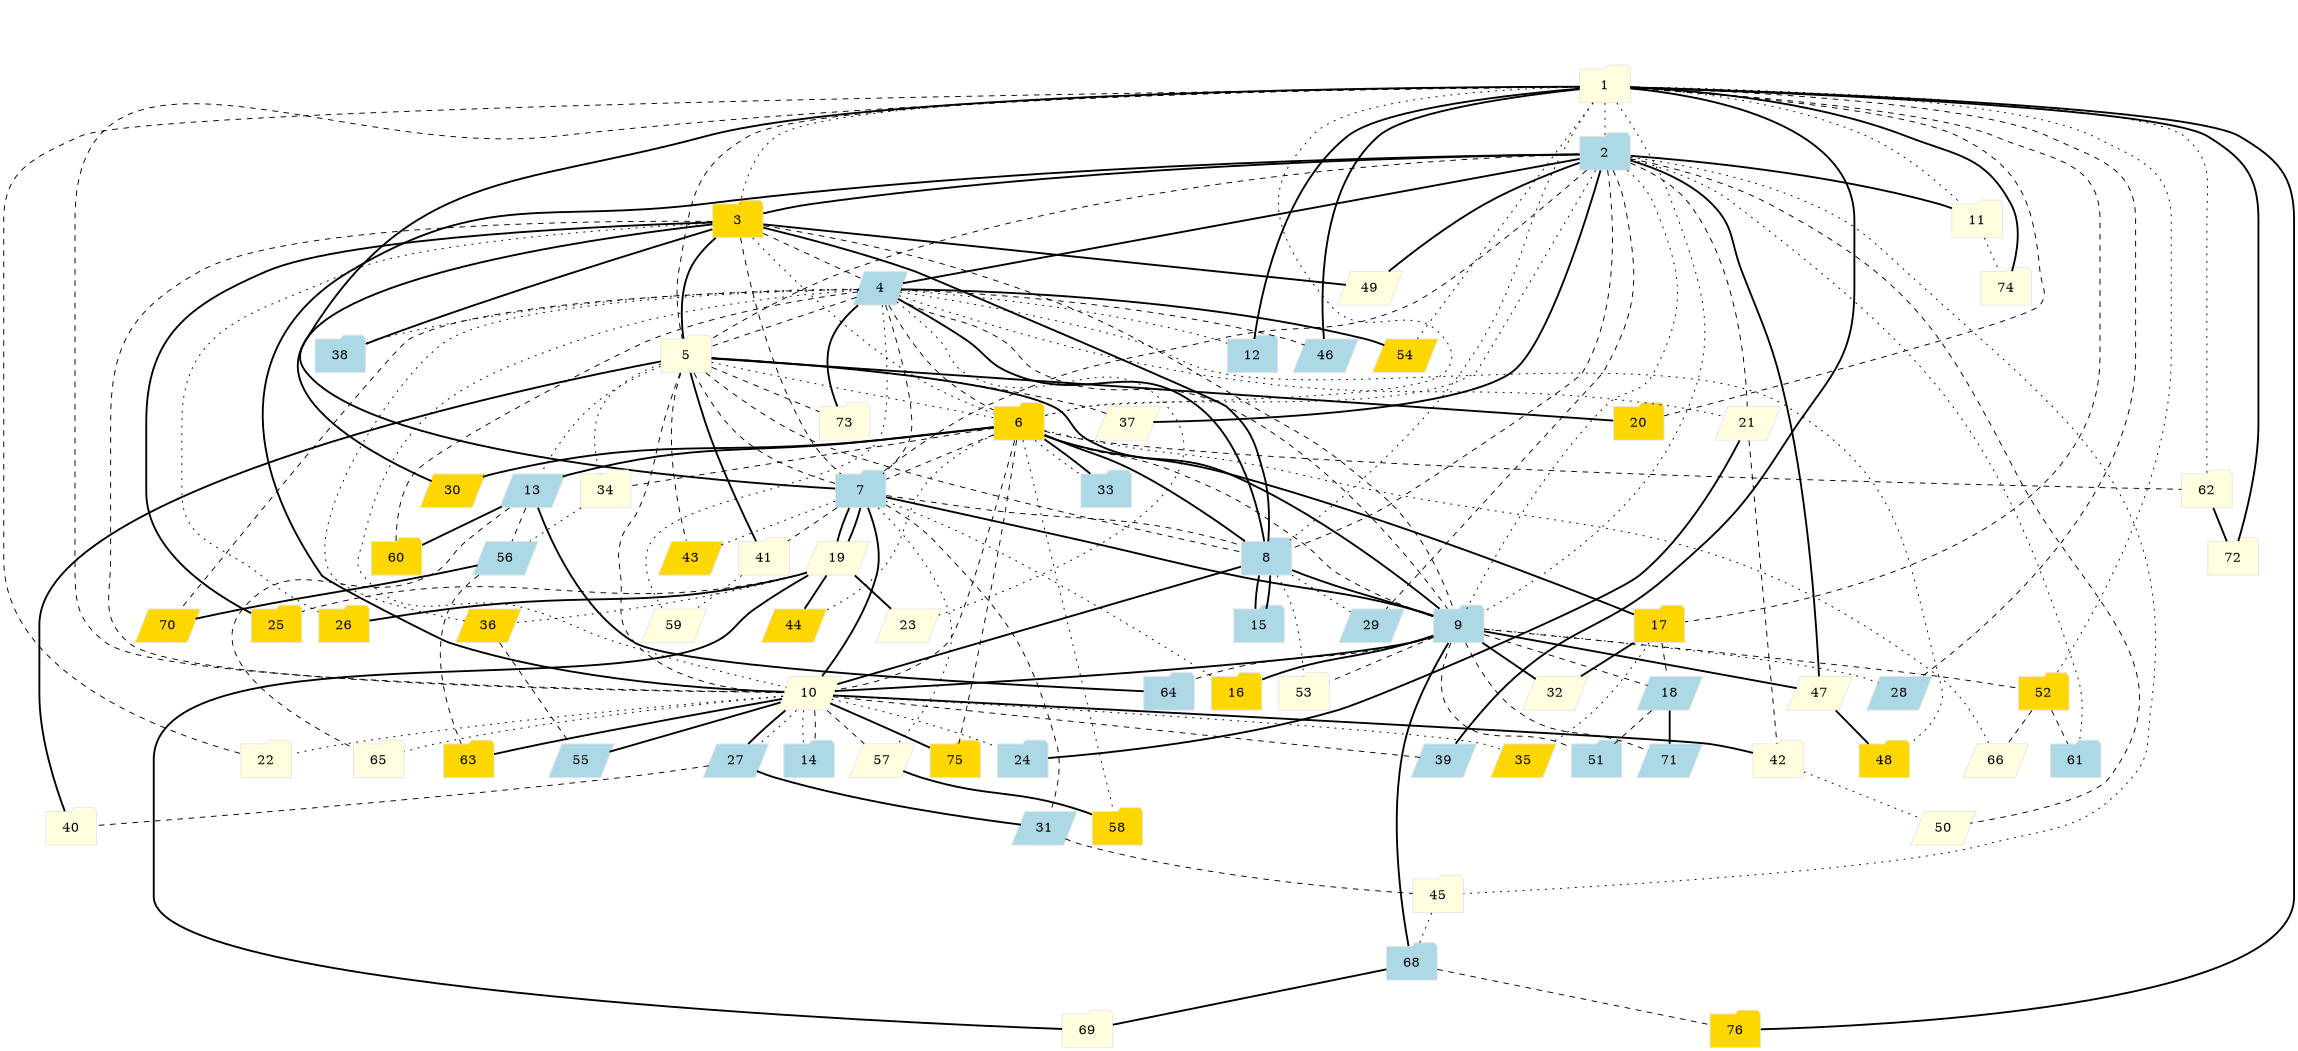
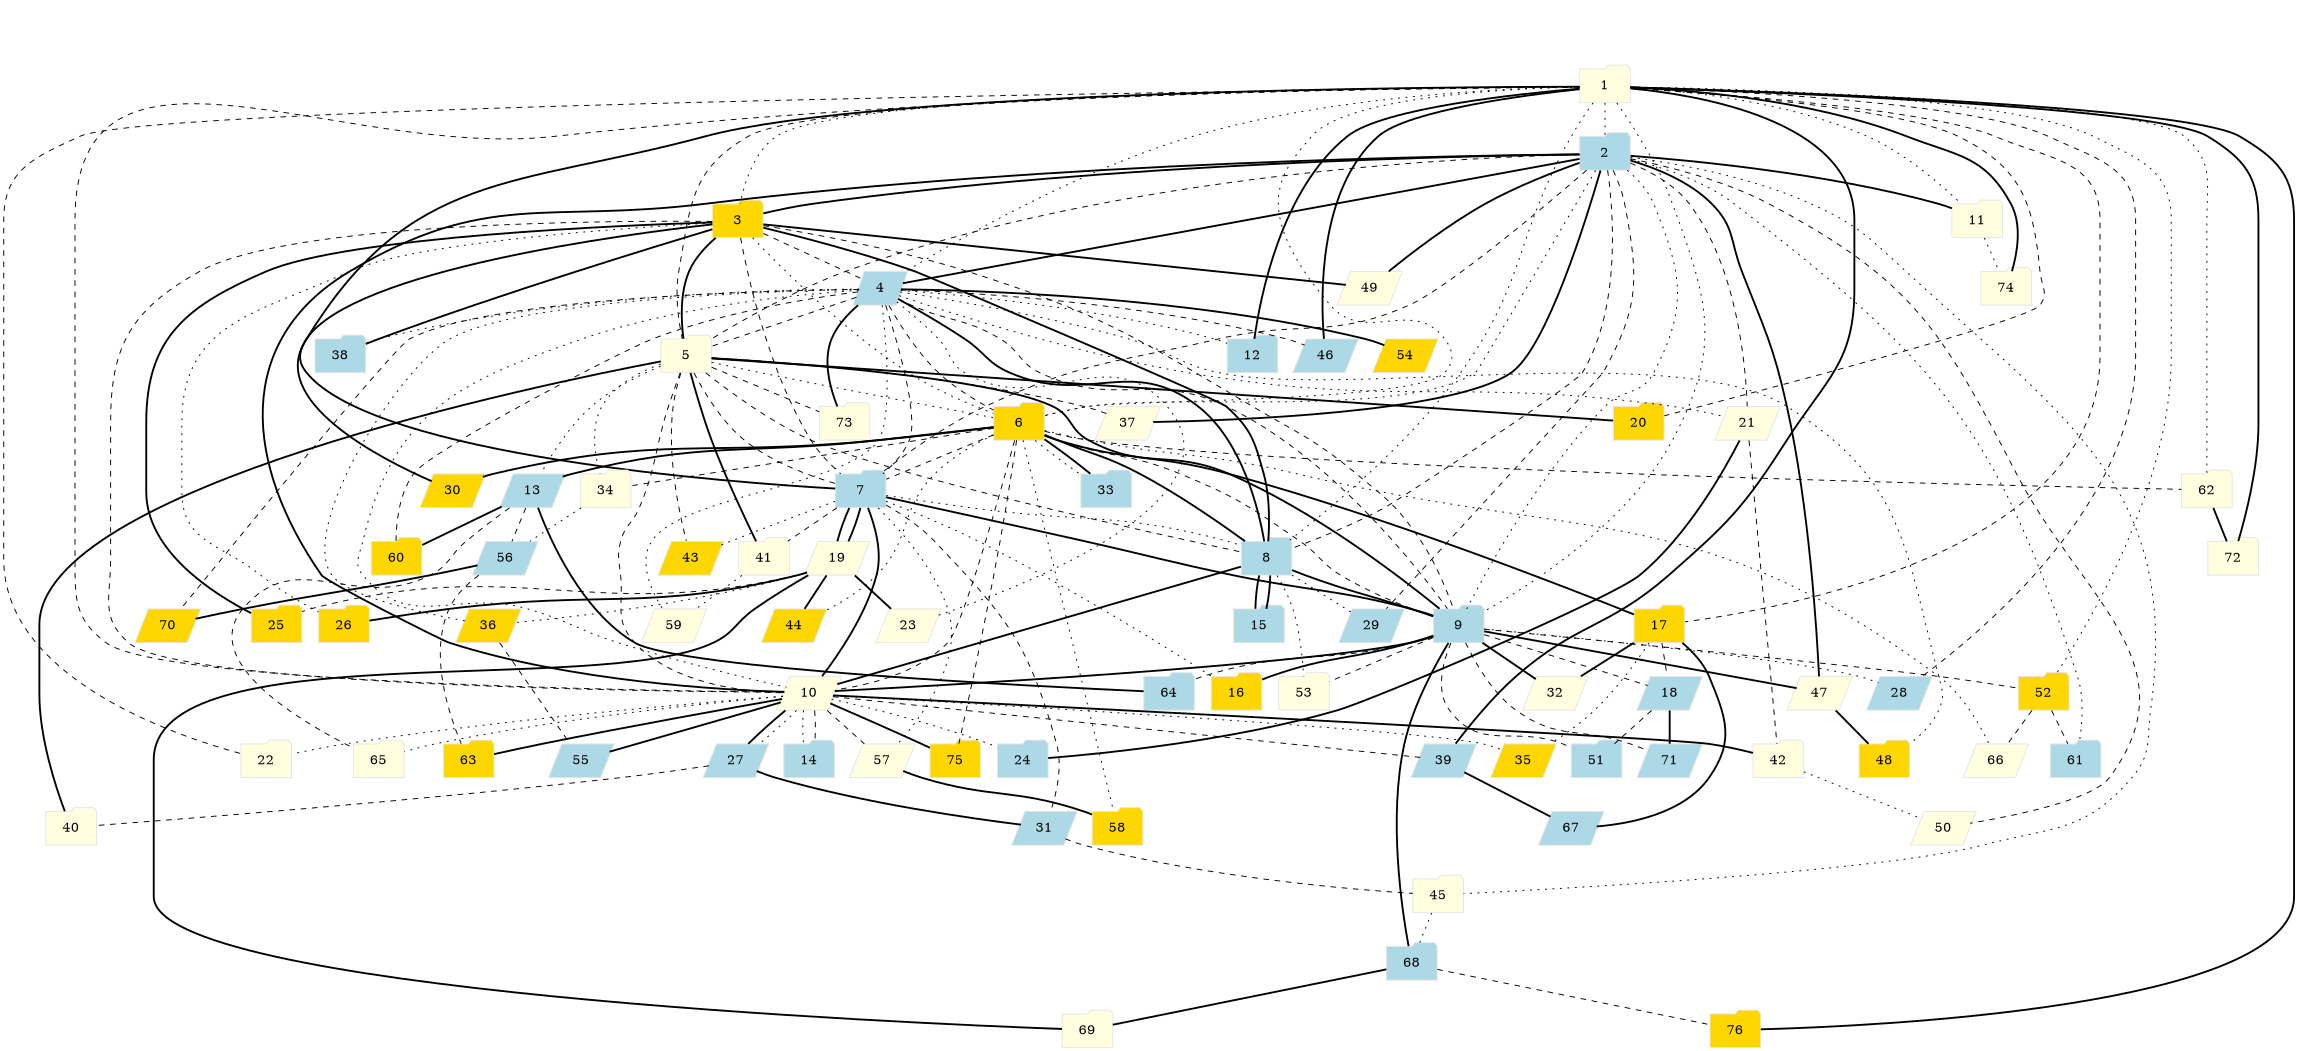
edge "1" -- "54": now "1" -- "4"
edge "7" -- "8": style dashed -> dotted
node "67": added
